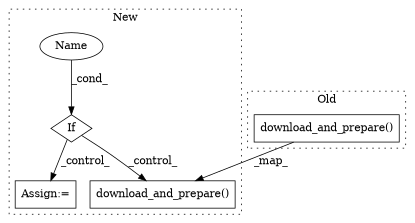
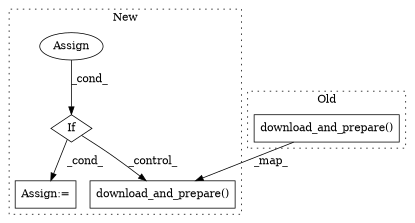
node "Name": label "Name" -> "Assign"
edge "If" -> "Assign:=": label "_control_" -> "_cond_"
